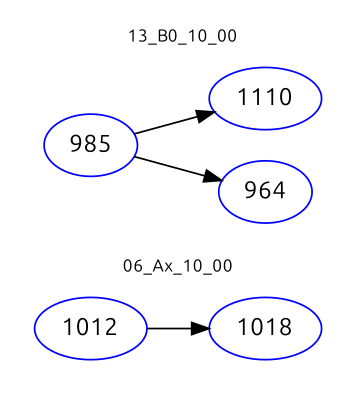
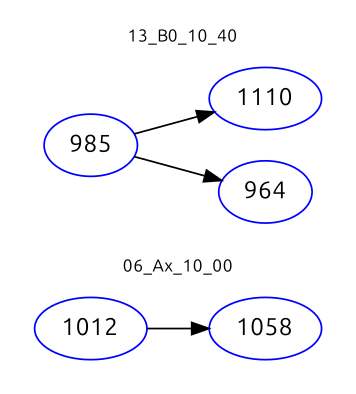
cluster "13_B0_10_00": label "13_B0_10_00" -> "13_B0_10_40"
node "1018": label "1018" -> "1058"
